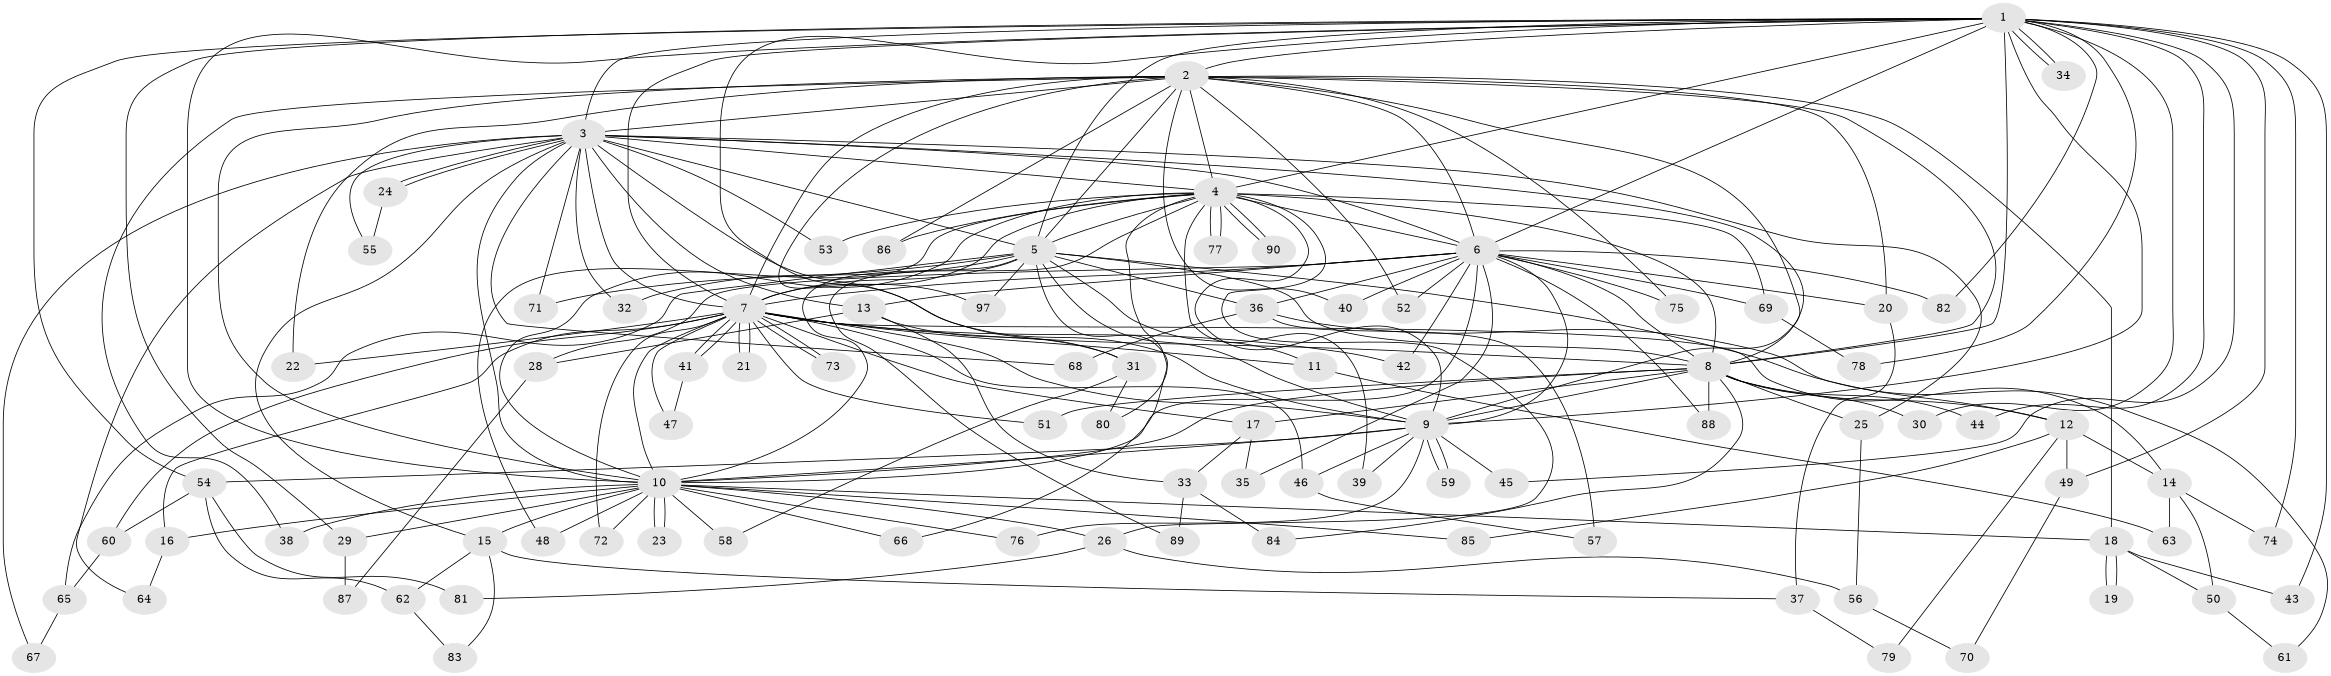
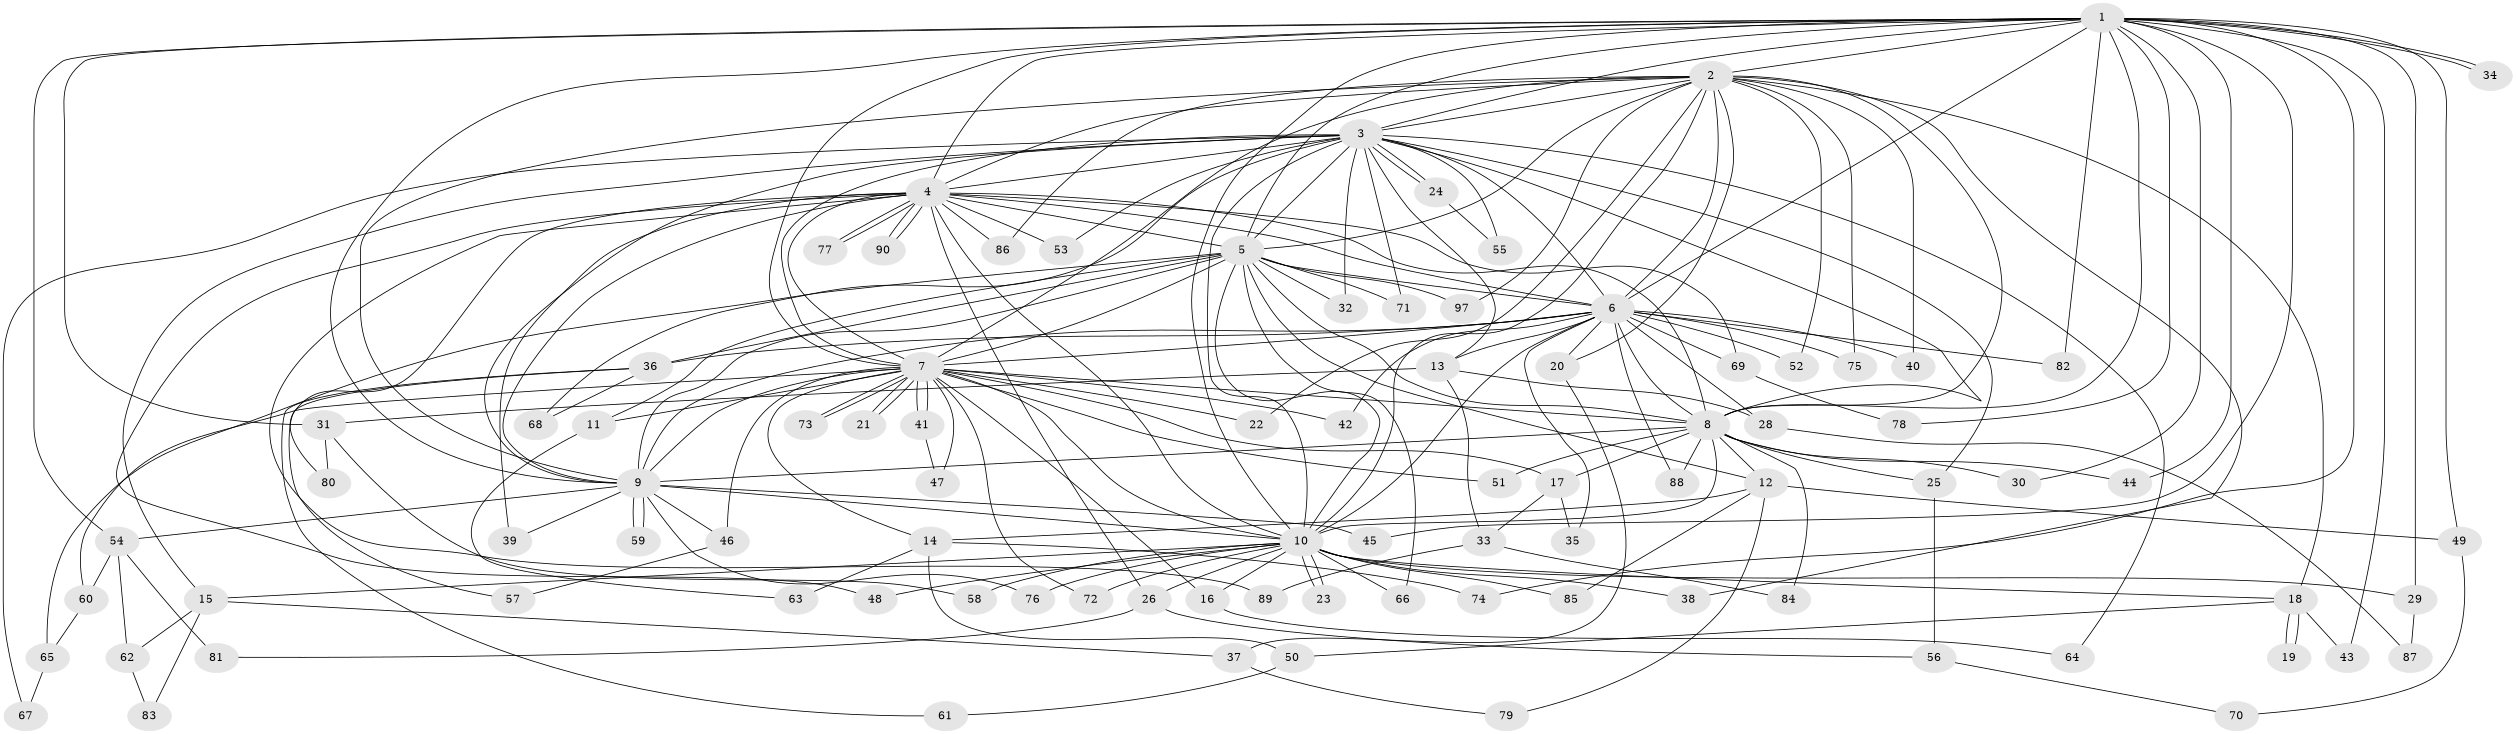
edge "5" -- "6": added
